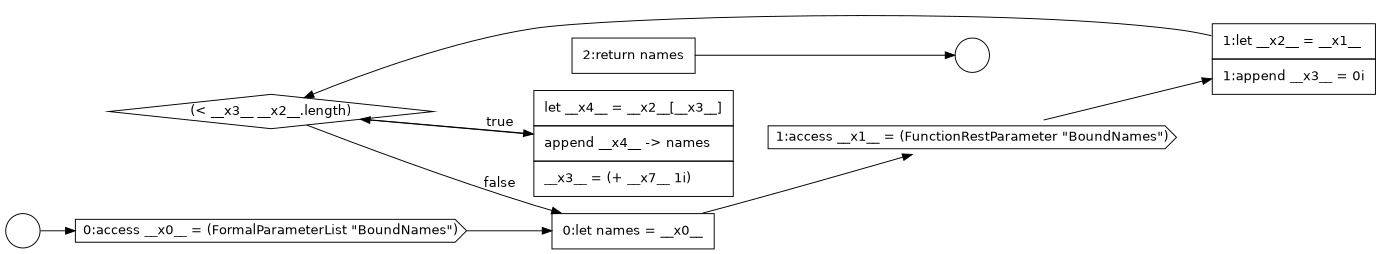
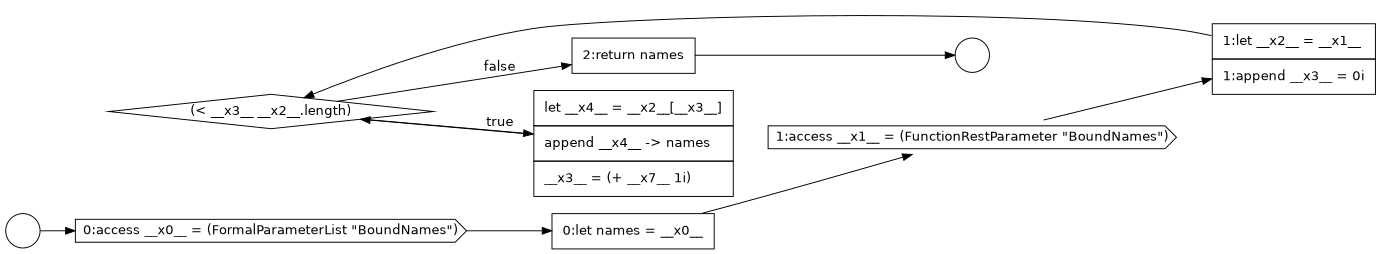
edge "(< __x3__ __x2__.length)" -> "0:let names = __x0__": now "(< __x3__ __x2__.length)" -> "2:return names"
